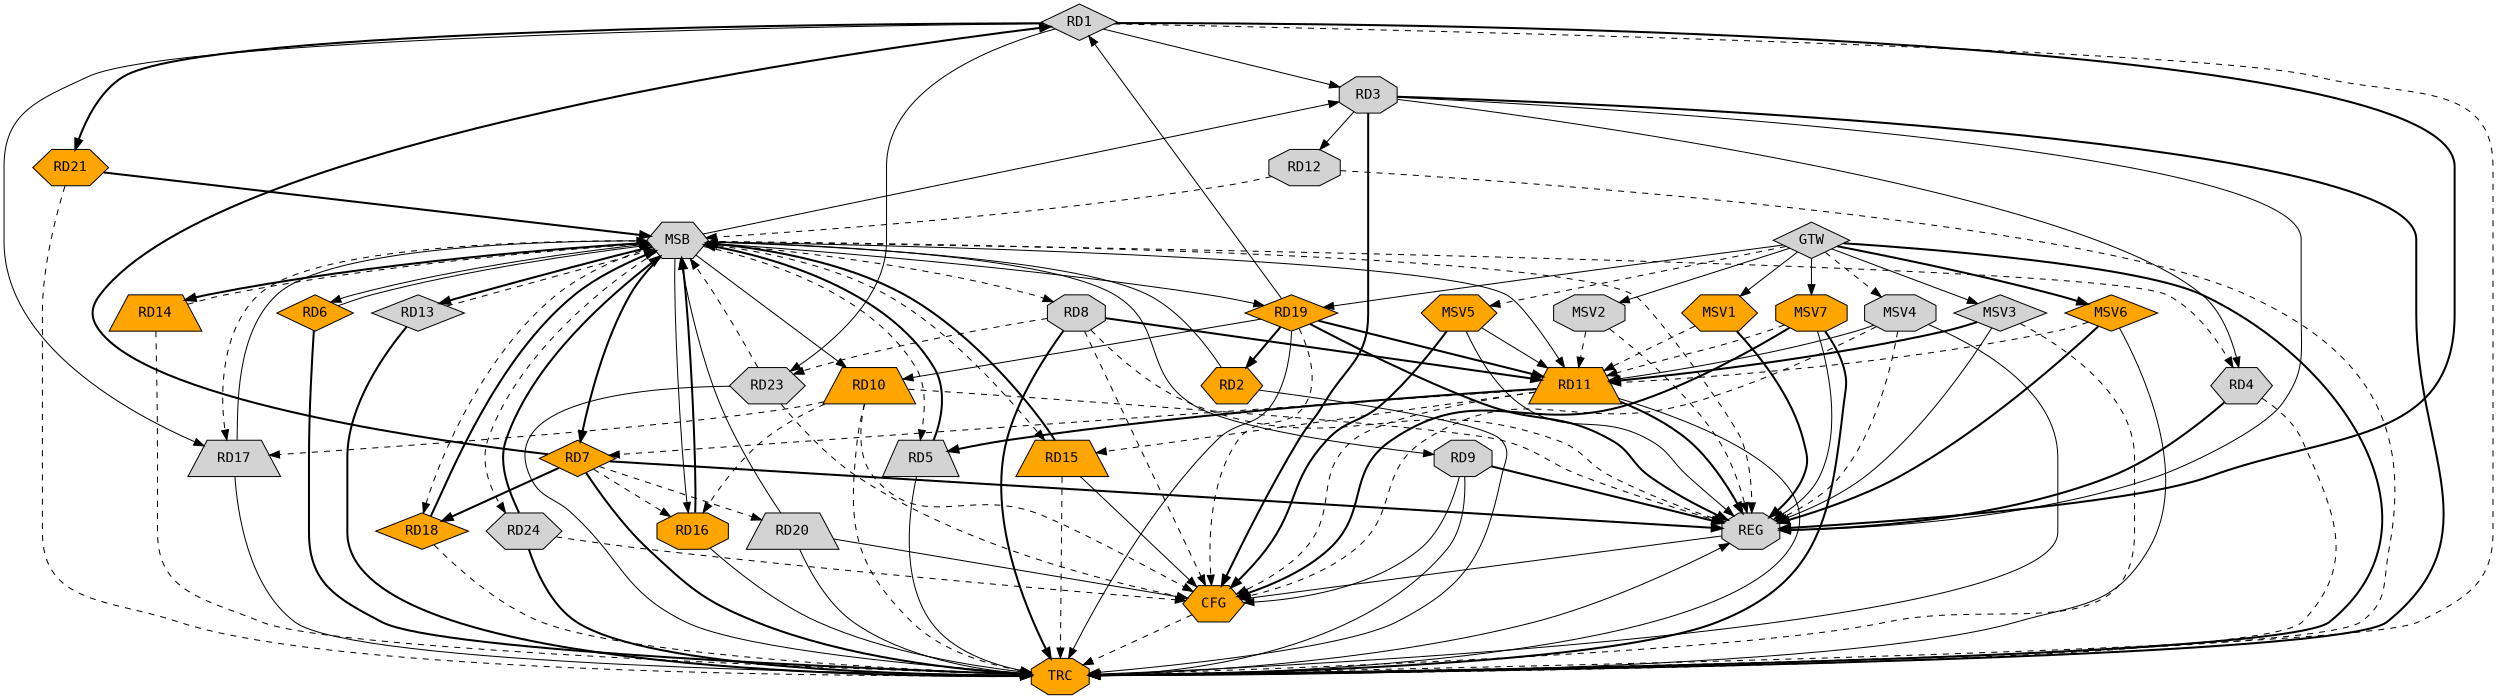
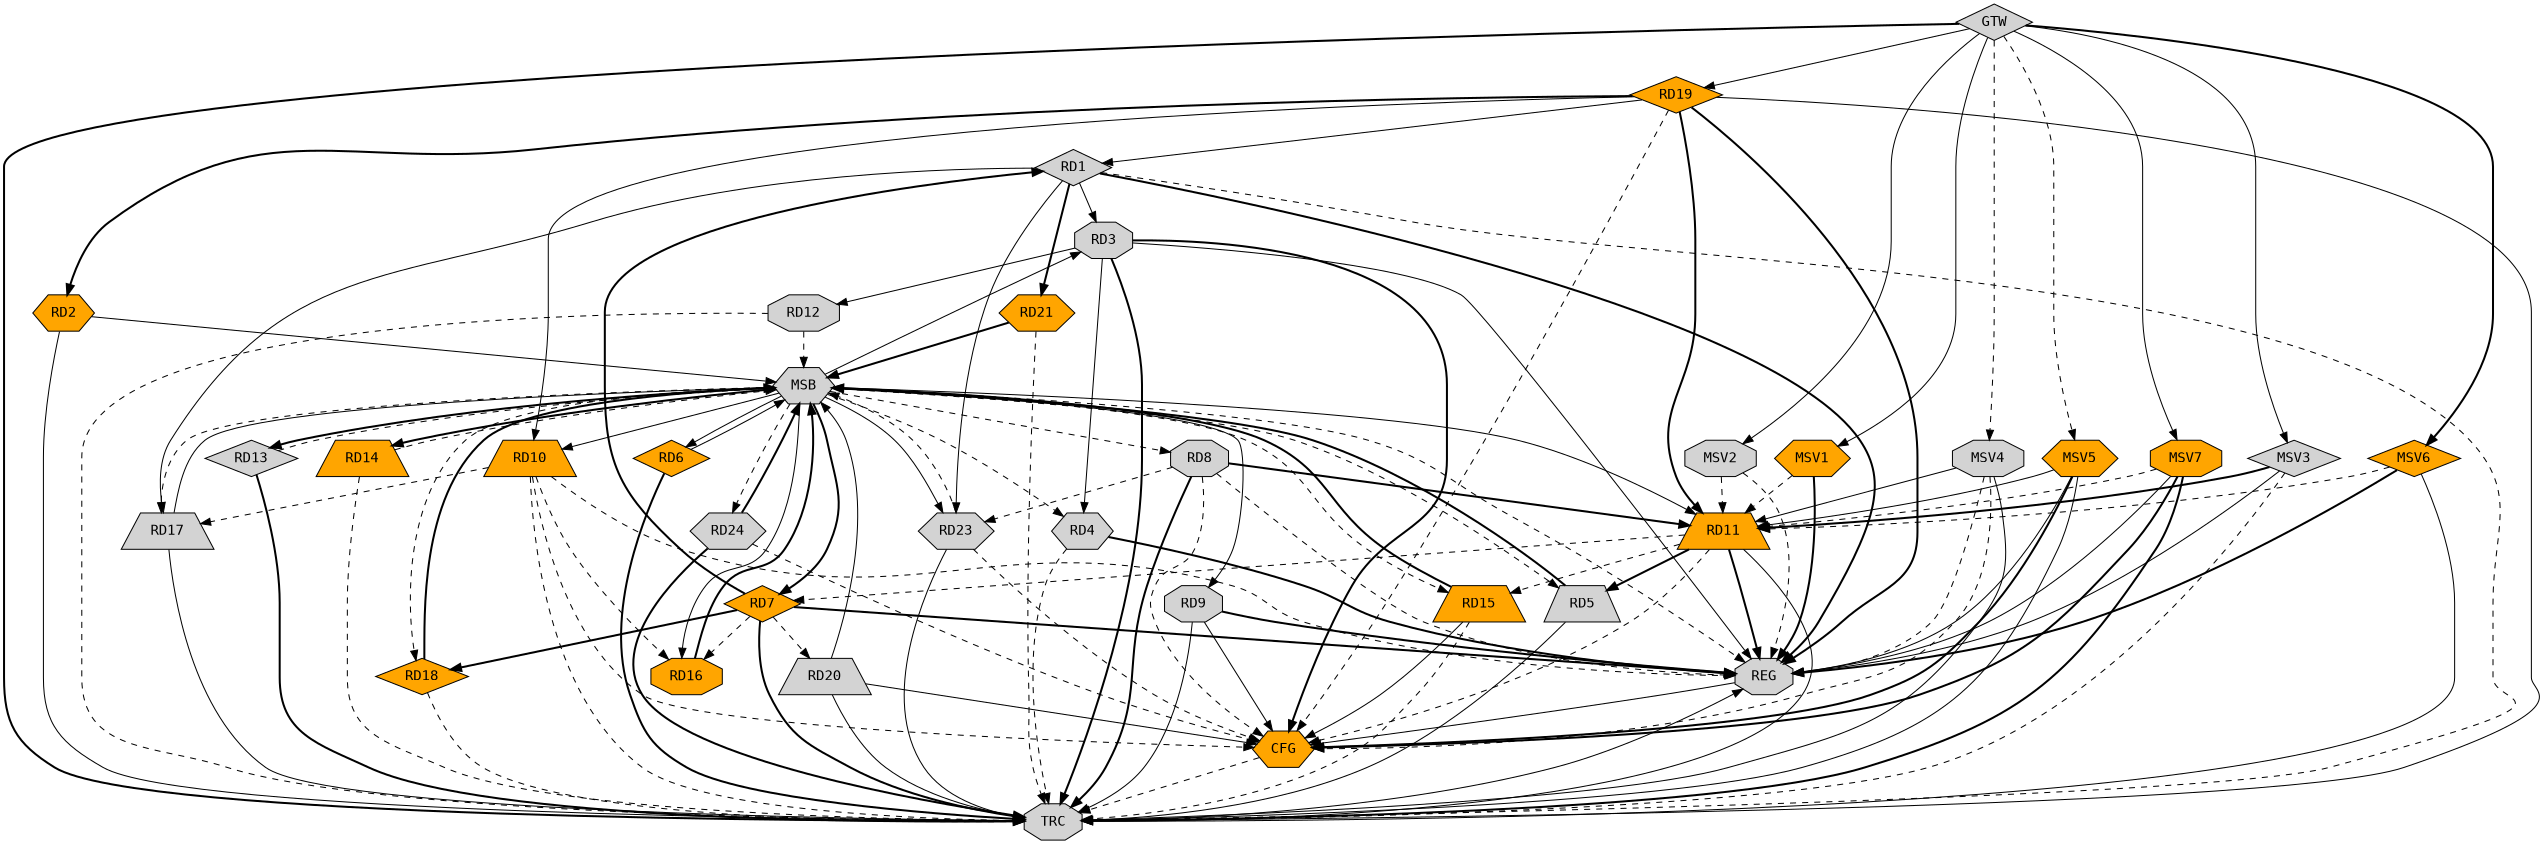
edge "MSB" -> "RD19": now "MSB" -> "RD23"
edge "RD16" -> "TRC": now "MSV5" -> "TRC"
node "TRC": fillcolor orange -> lightgrey
